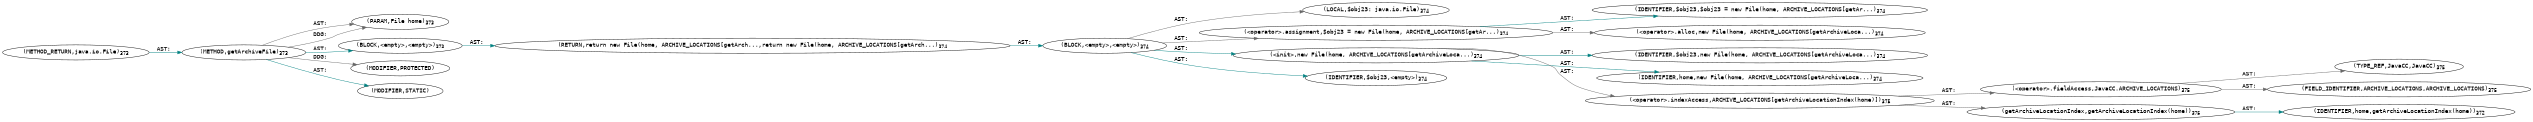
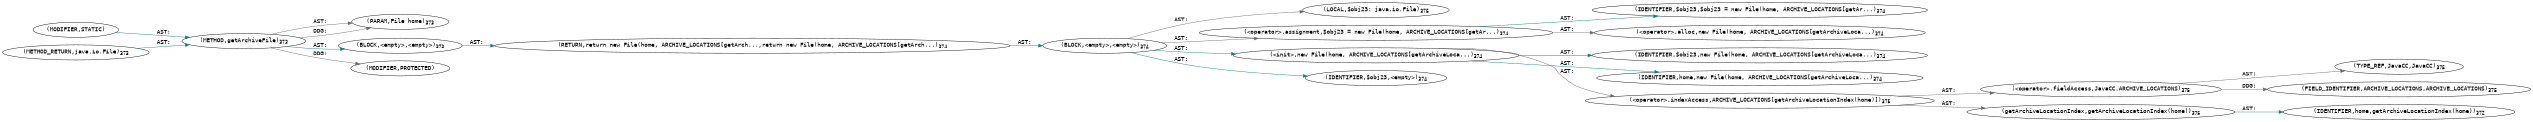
node "(LOCAL,$obj23: java.io.File)": text "374" -> "375"
edge "(METHOD,getArchiveFile)" -> "(MODIFIER,STATIC)": reversed
edge "(<operator>.fieldAccess,JavaCC.ARCHIVE_LOCATIONS)" -> "(FIELD_IDENTIFIER,ARCHIVE_LOCATIONS,ARCHIVE_LOCATIONS)": label "AST: " -> "DDG: "
